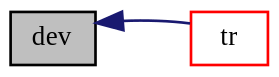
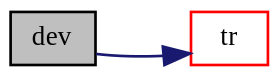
edge "tr" -> "dev": reversed
